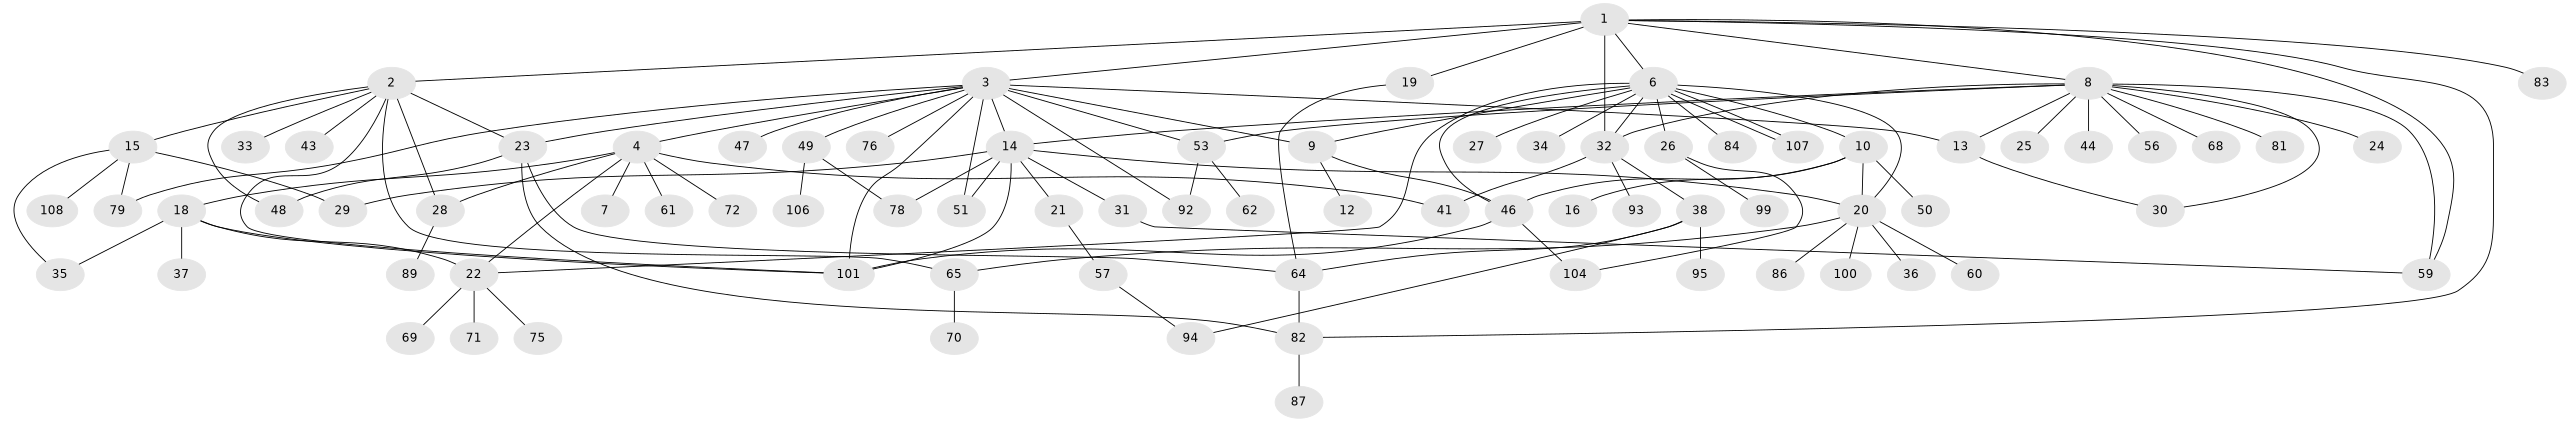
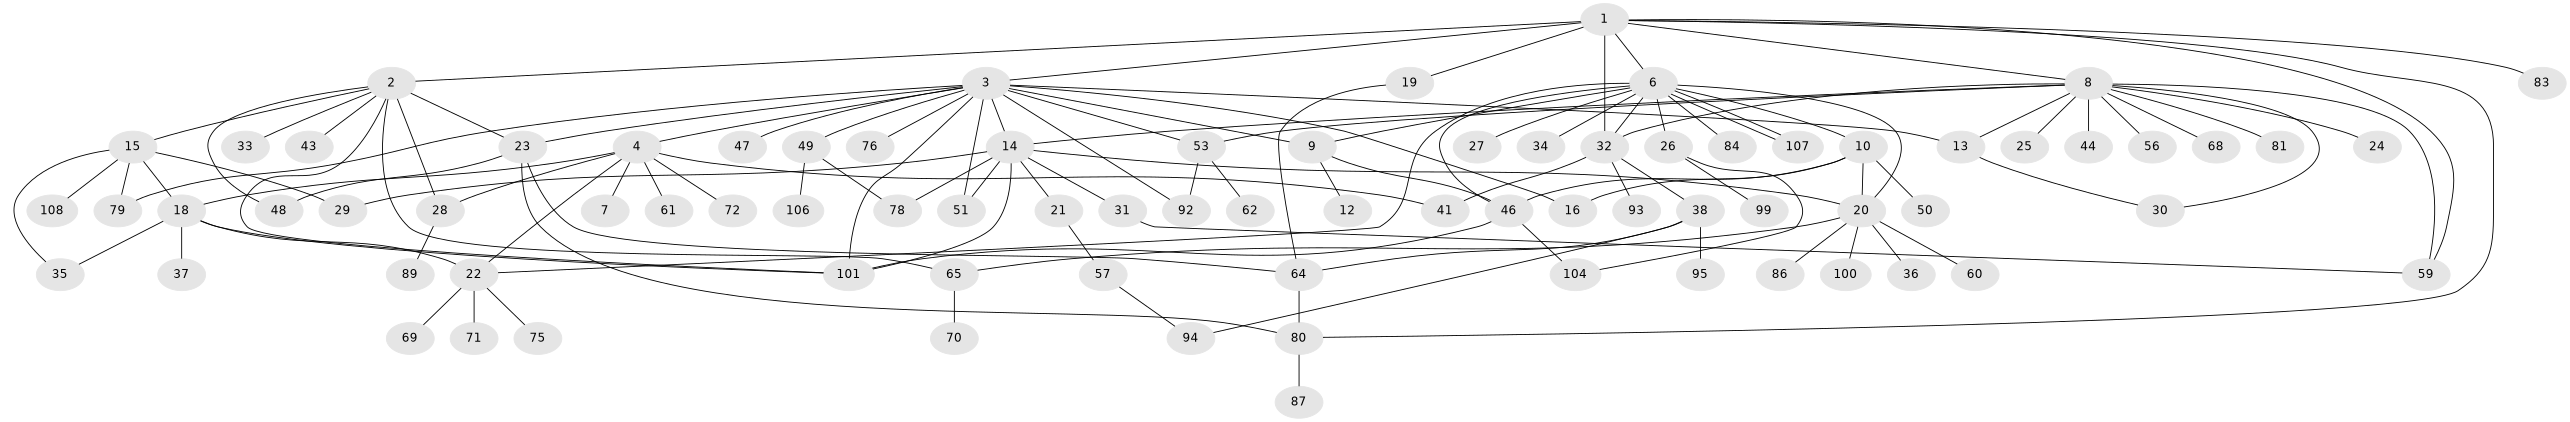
edge "3" -- "16": added
edge "15" -- "18": added
node "82": label "82" -> "80"
